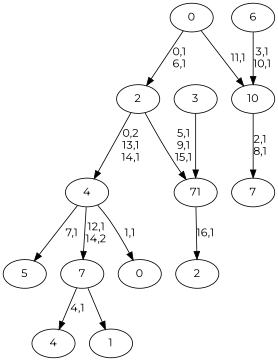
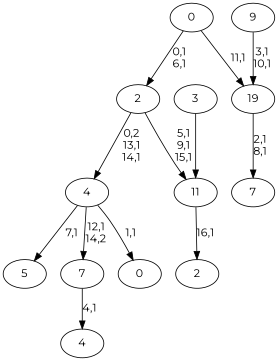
node "6": label "6" -> "9"
node "10": label "10" -> "19"
node "71": label "71" -> "11"
node "1": removed
